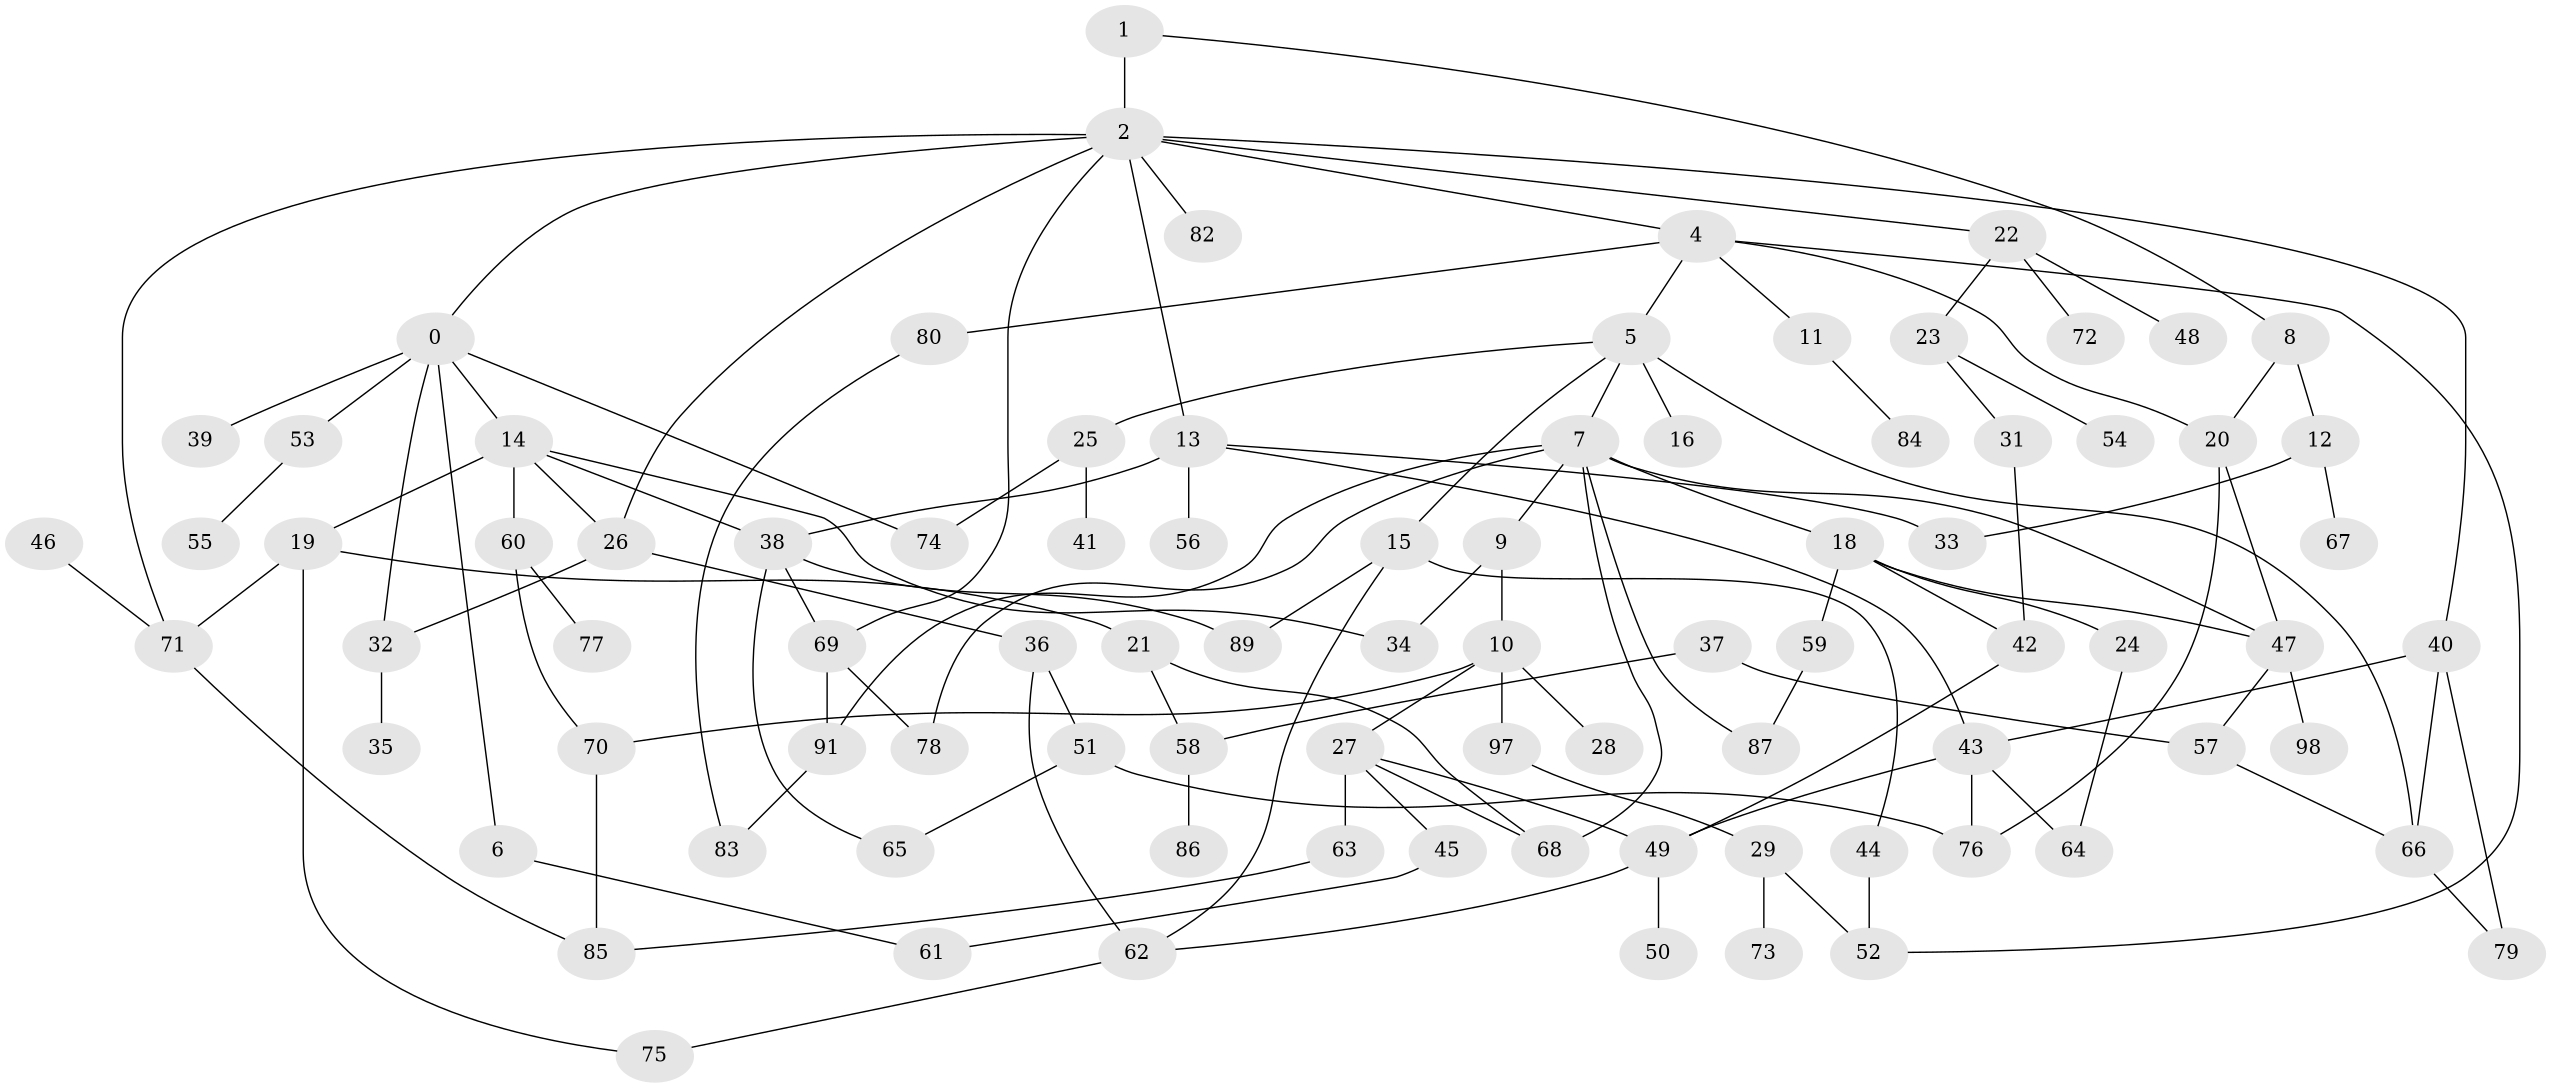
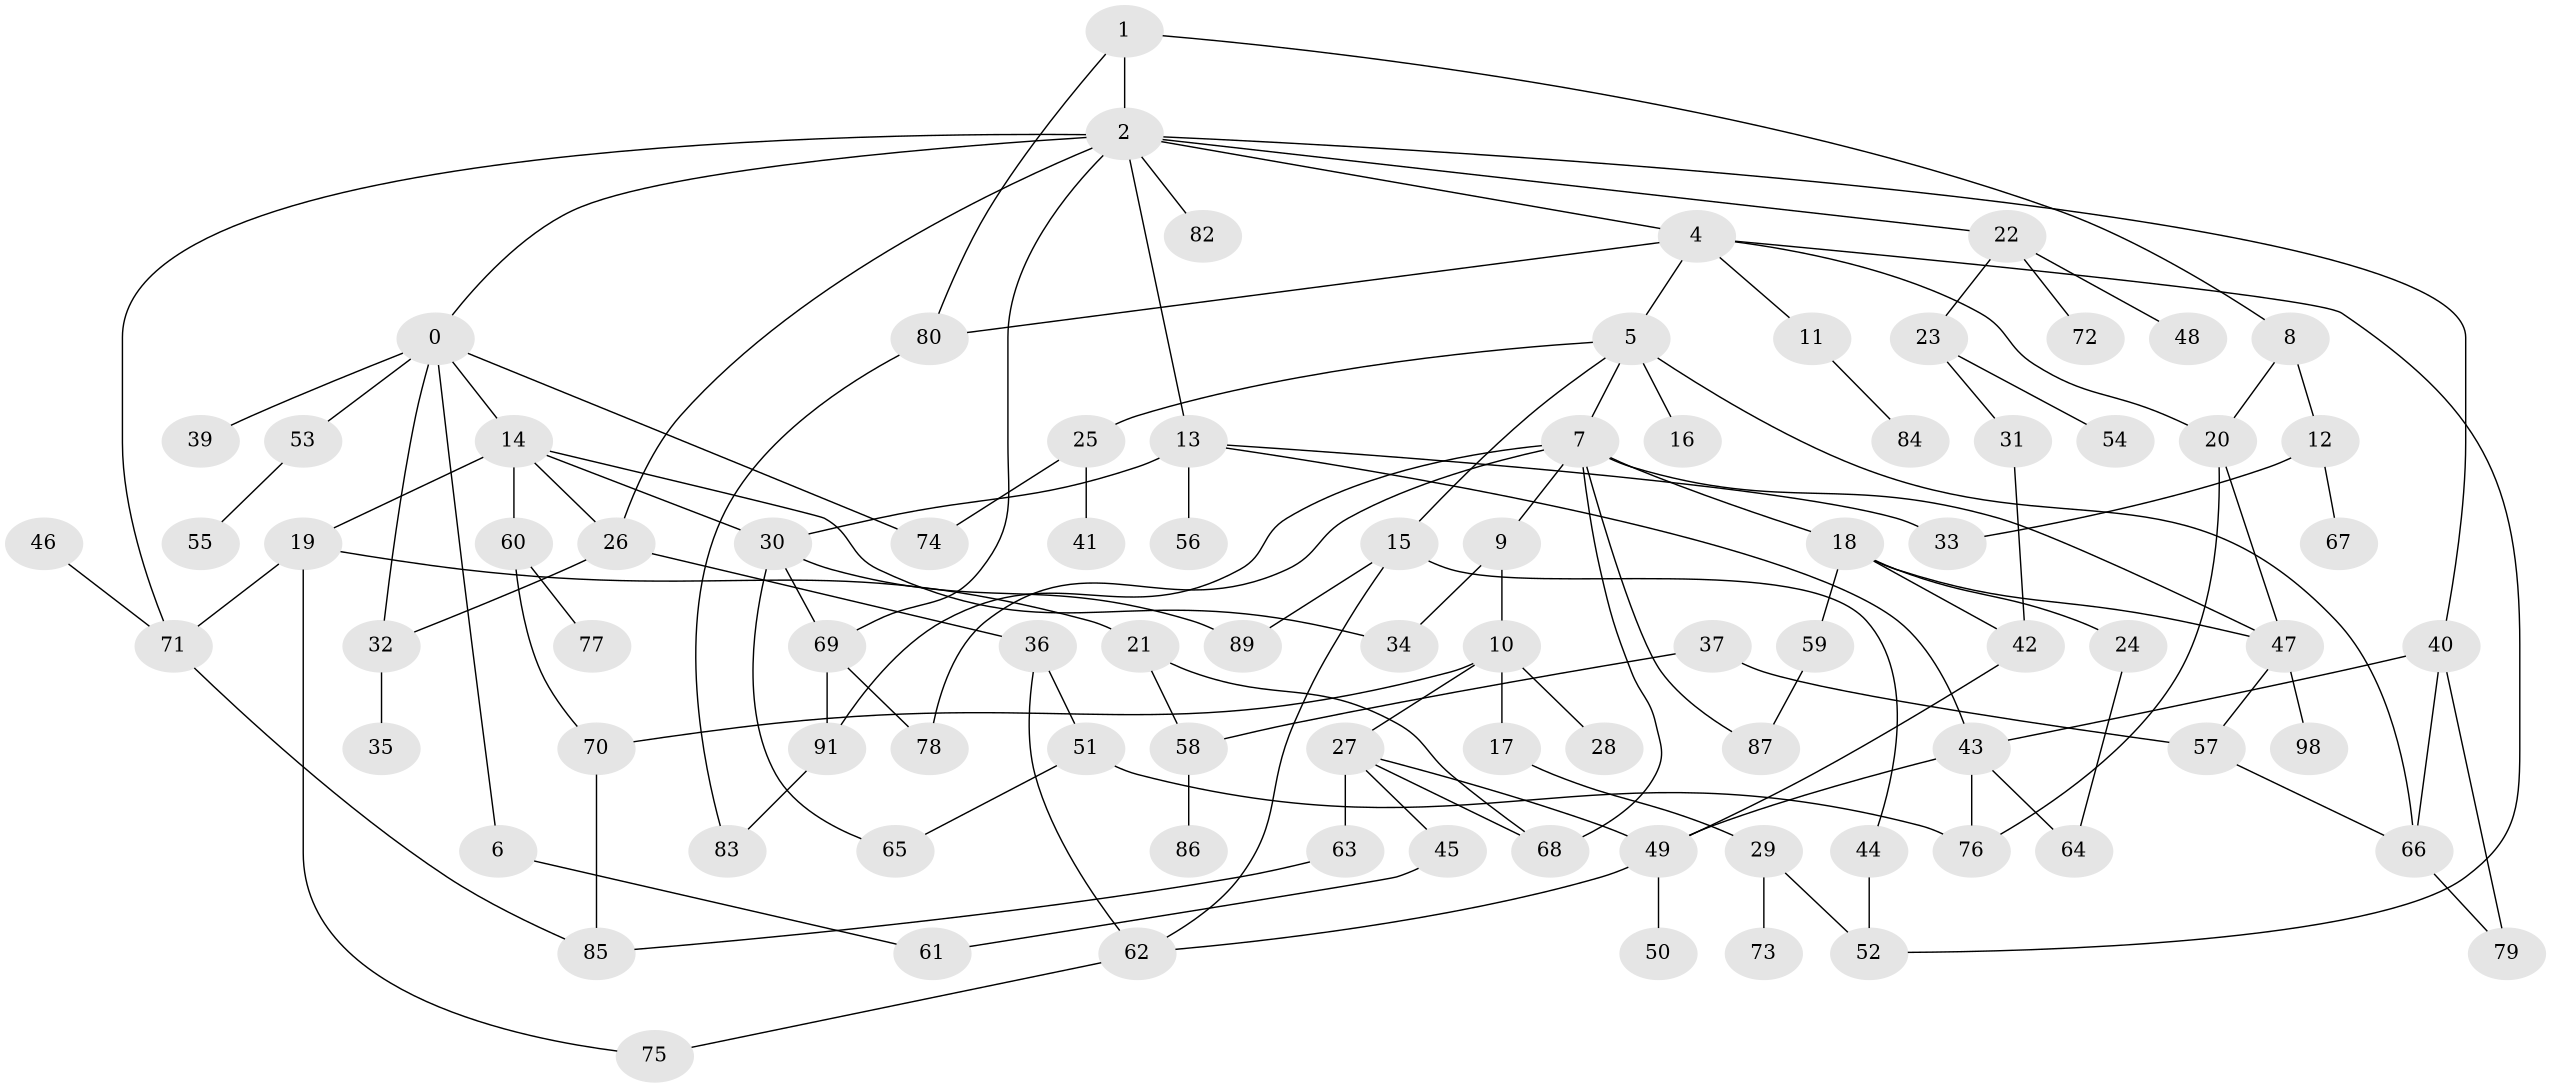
edge "1" -- "80": added
node "38": label "38" -> "30"
node "97": label "97" -> "17"
